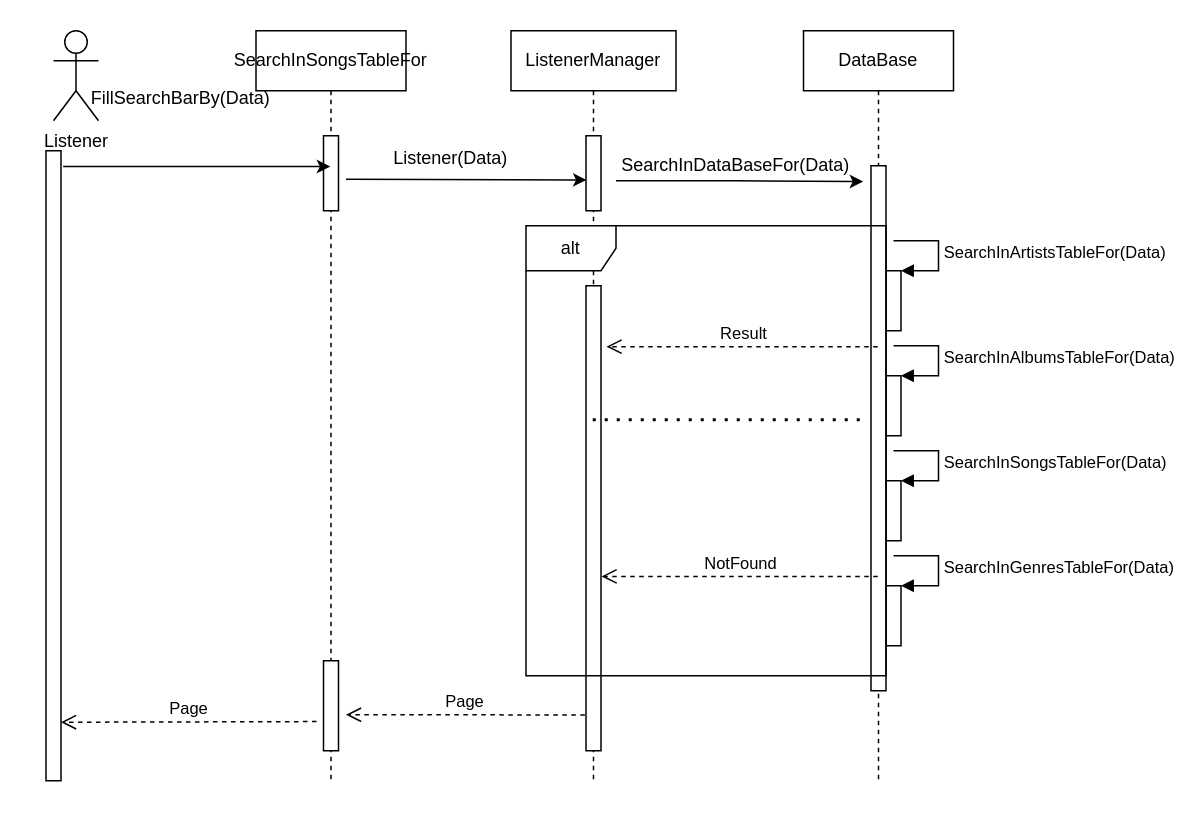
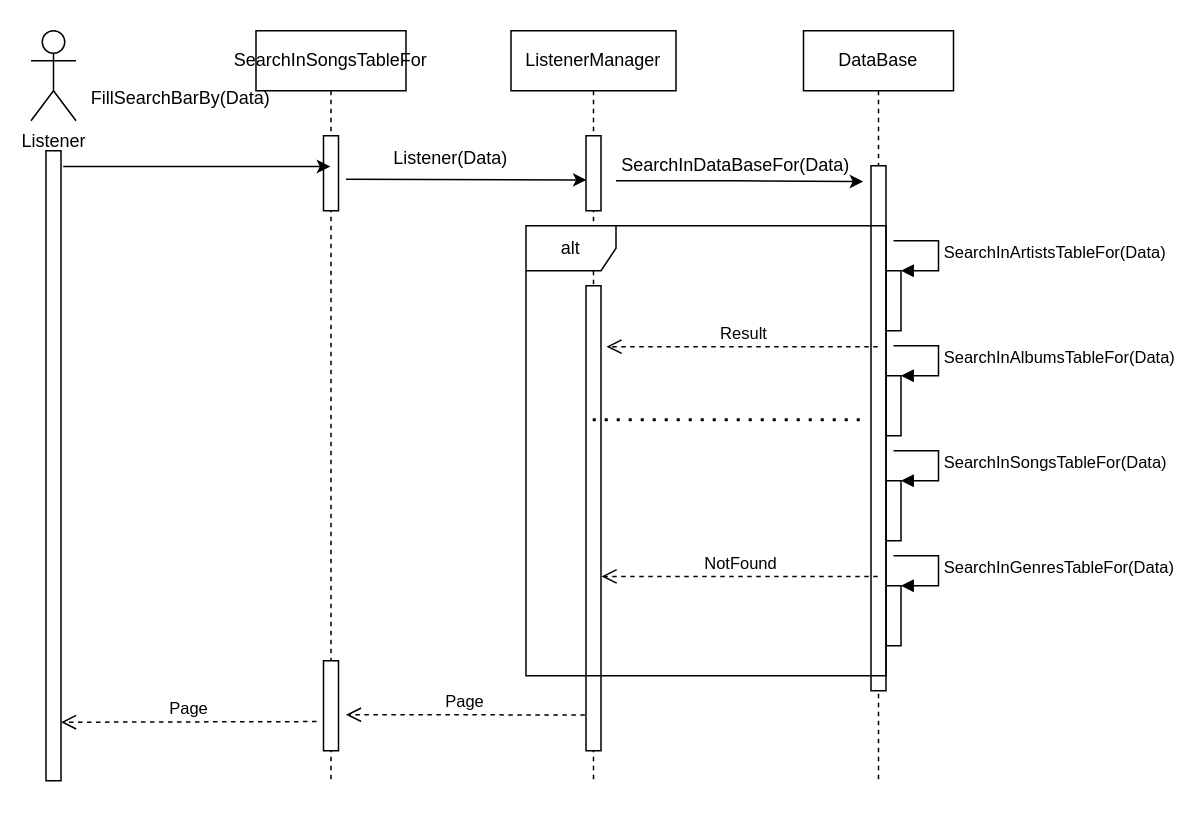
node "Listener": moved (76, 76) -> (53, 76)
